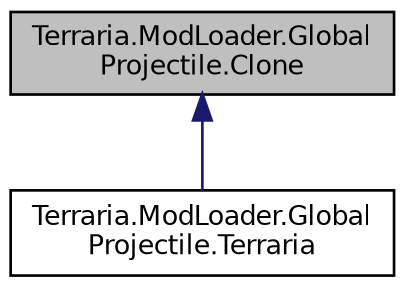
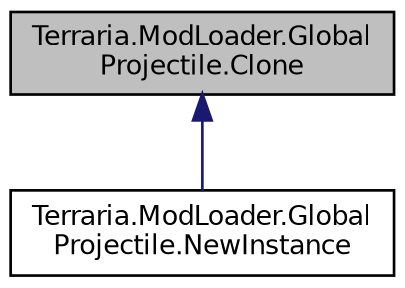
node "Terraria.ModLoader.Global Projectile.Terraria": label "Terraria.ModLoader.Global Projectile.Terraria" -> "Terraria.ModLoader.Global Projectile.NewInstance"
